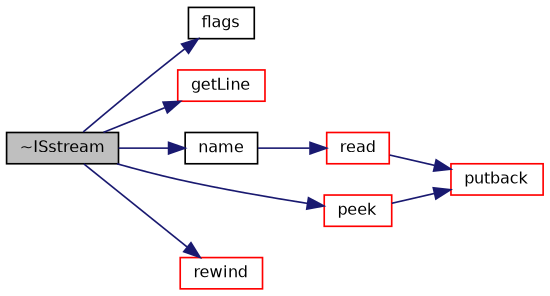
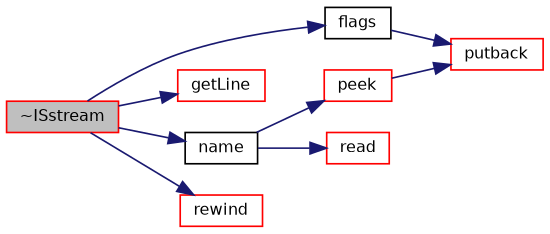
node "~ISstream": color black -> red
edge "read" -> "putback": now "flags" -> "putback"
edge "~ISstream" -> "peek": now "name" -> "peek"
